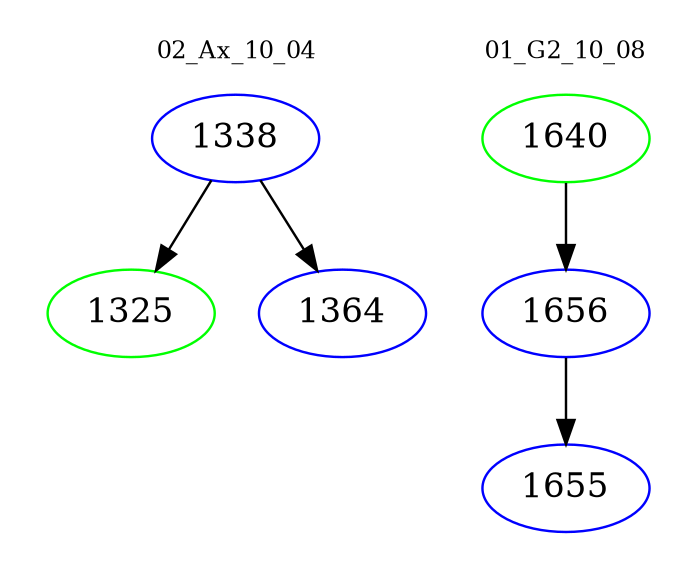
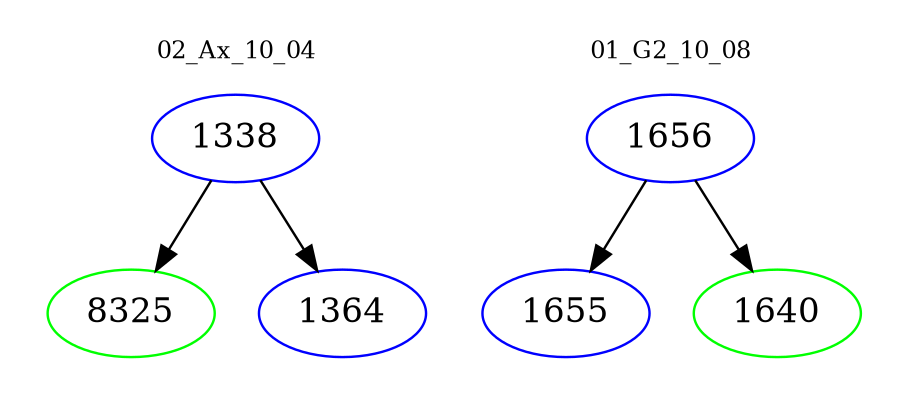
edge "1640" -> "1656": reversed
node "1325": label "1325" -> "8325"
